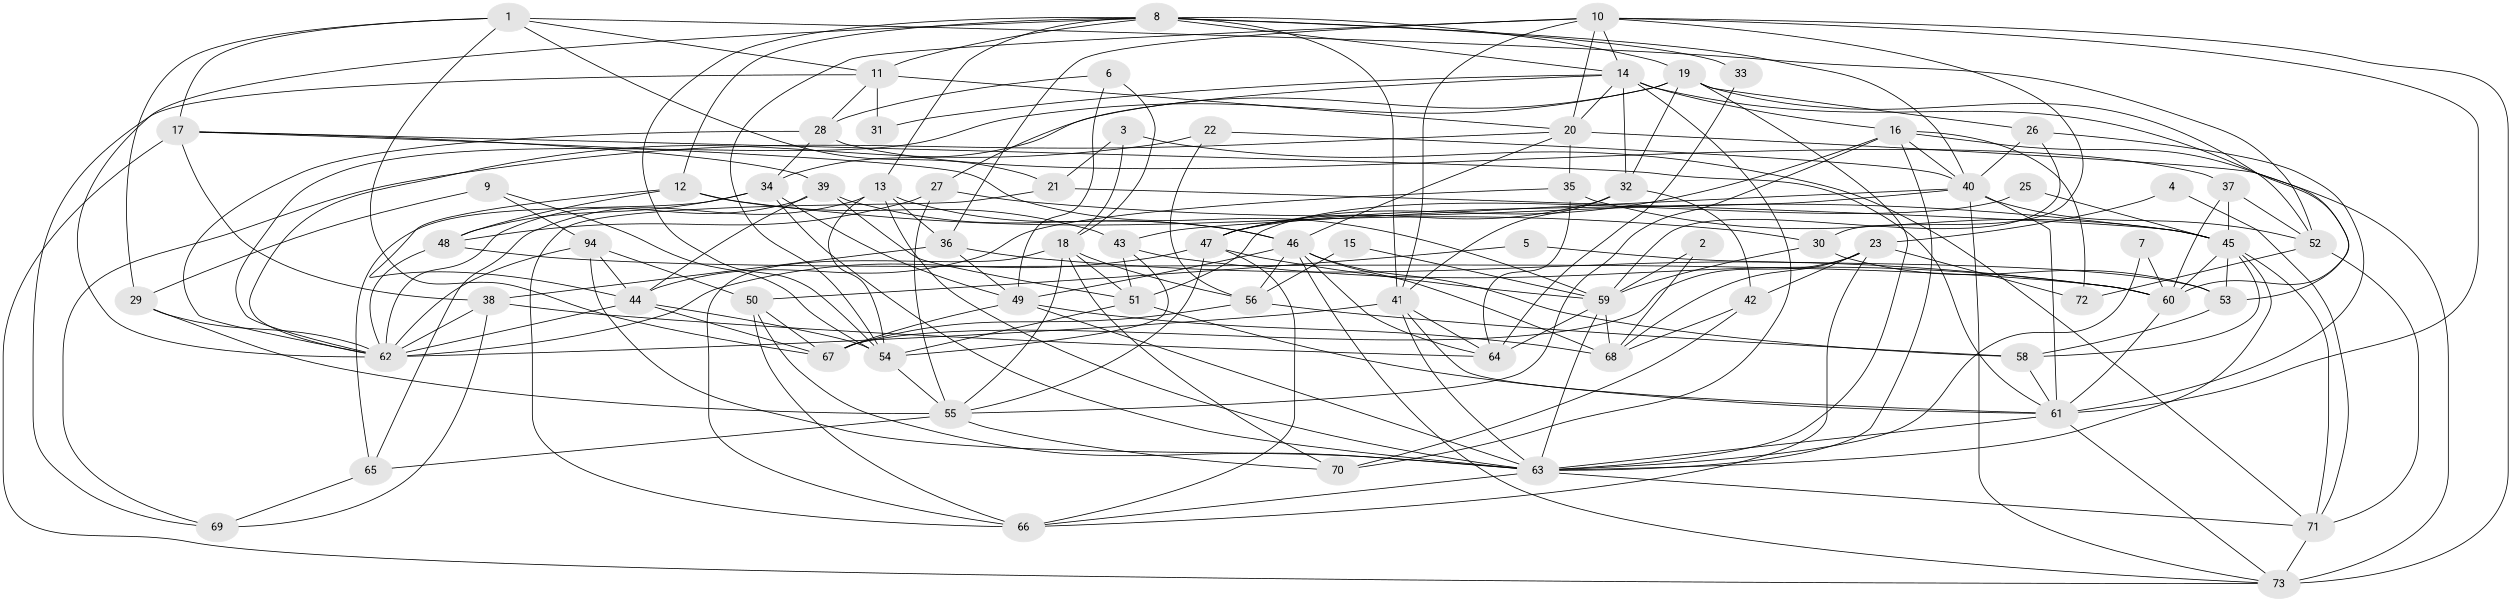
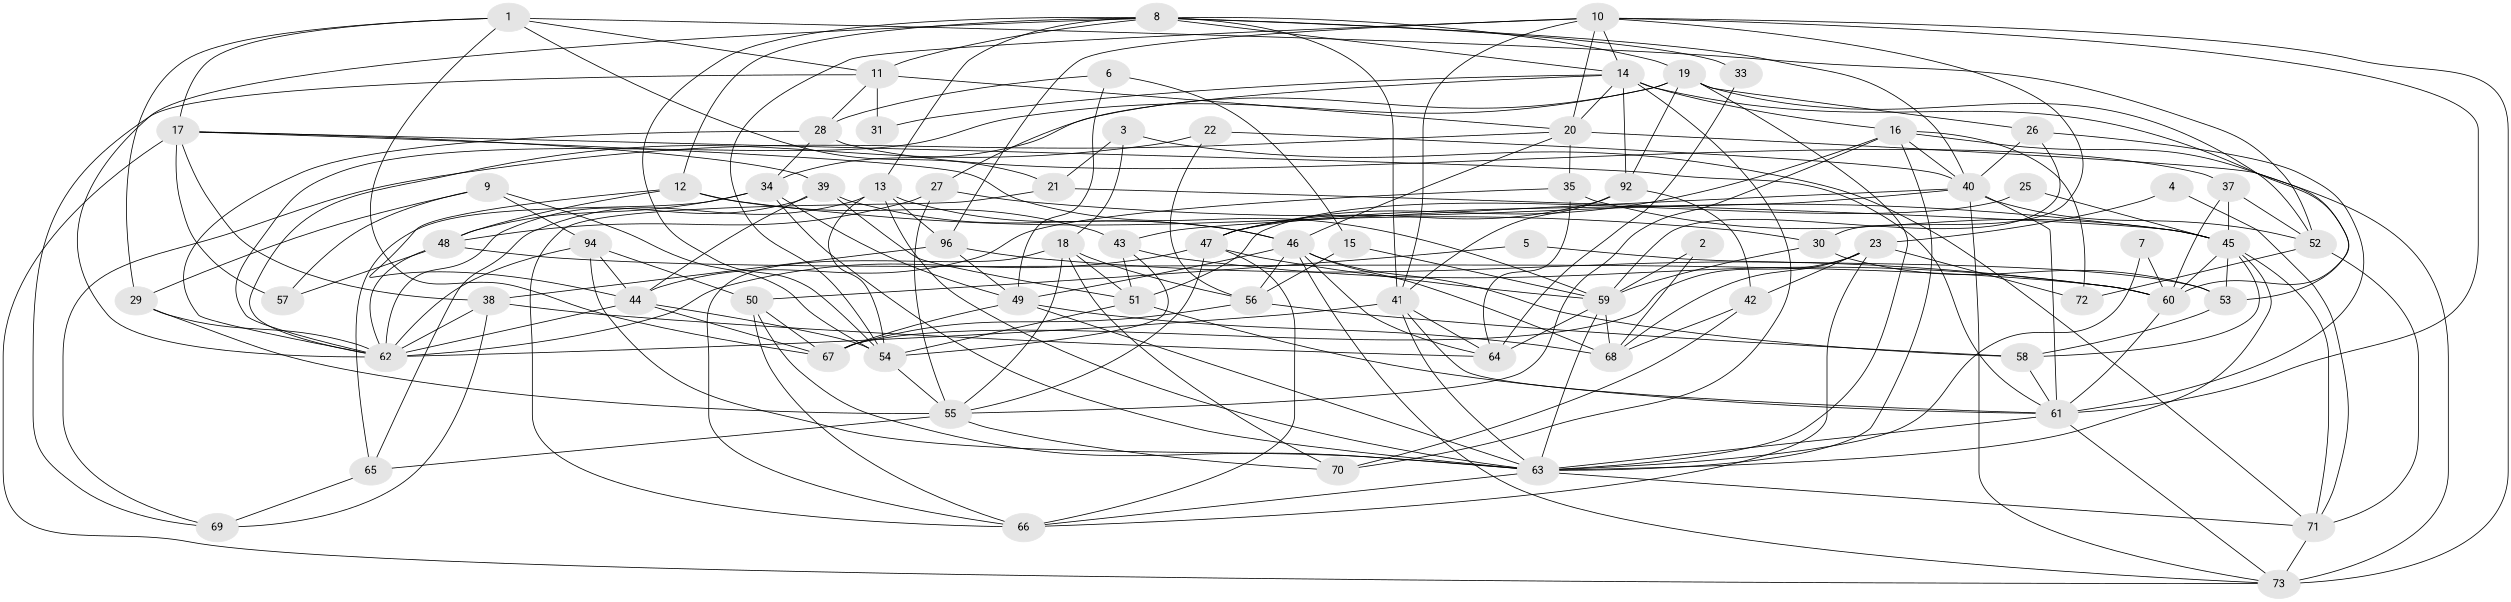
edge "6" -- "18": now "6" -- "15"
node "32": label "32" -> "92"
node "36": label "36" -> "96"
node "57": added
